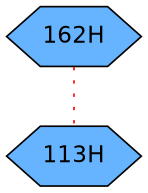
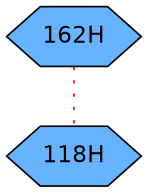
node "113H": label "113H" -> "118H"
